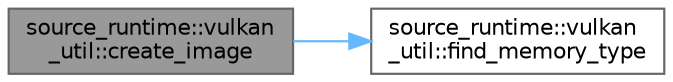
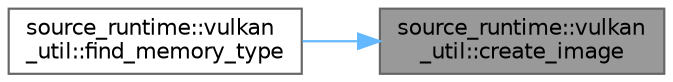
edge "source_runtime::vulkan _util::create_image" -> "source_runtime::vulkan _util::find_memory_type": reversed
